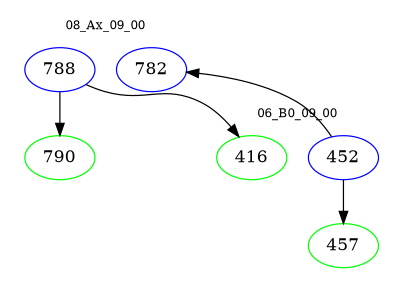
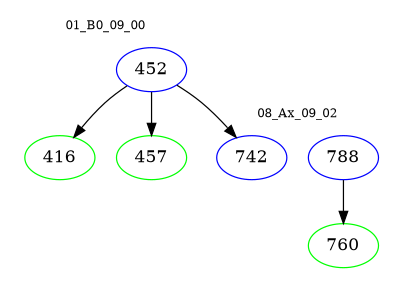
cluster "08_Ax_09_00": label "08_Ax_09_00" -> "08_Ax_09_02"
node "782": label "782" -> "742"
edge "788" -> "416": now "452" -> "416"
cluster "06_B0_09_00": label "06_B0_09_00" -> "01_B0_09_00"
node "790": label "790" -> "760"
